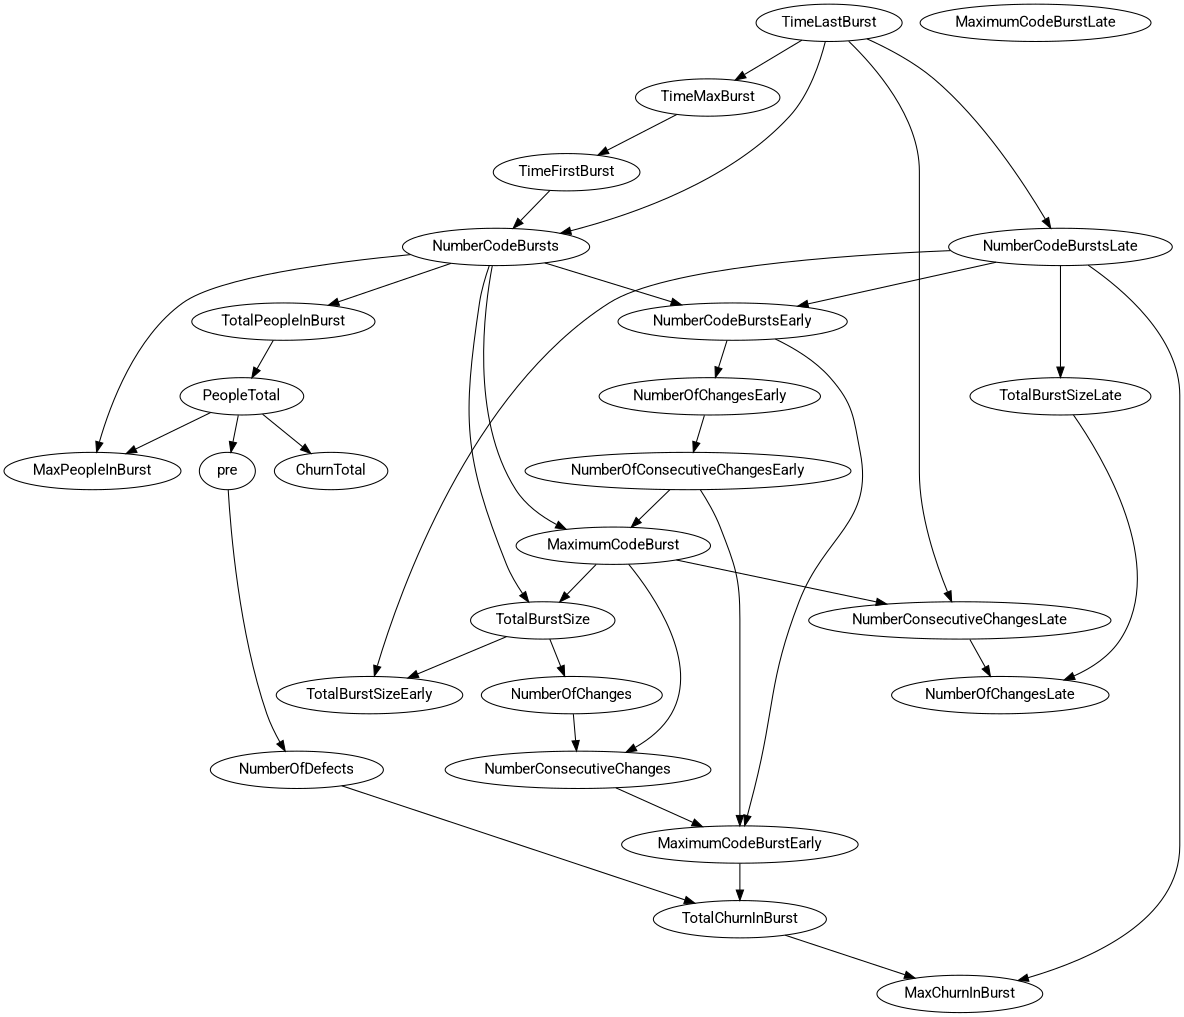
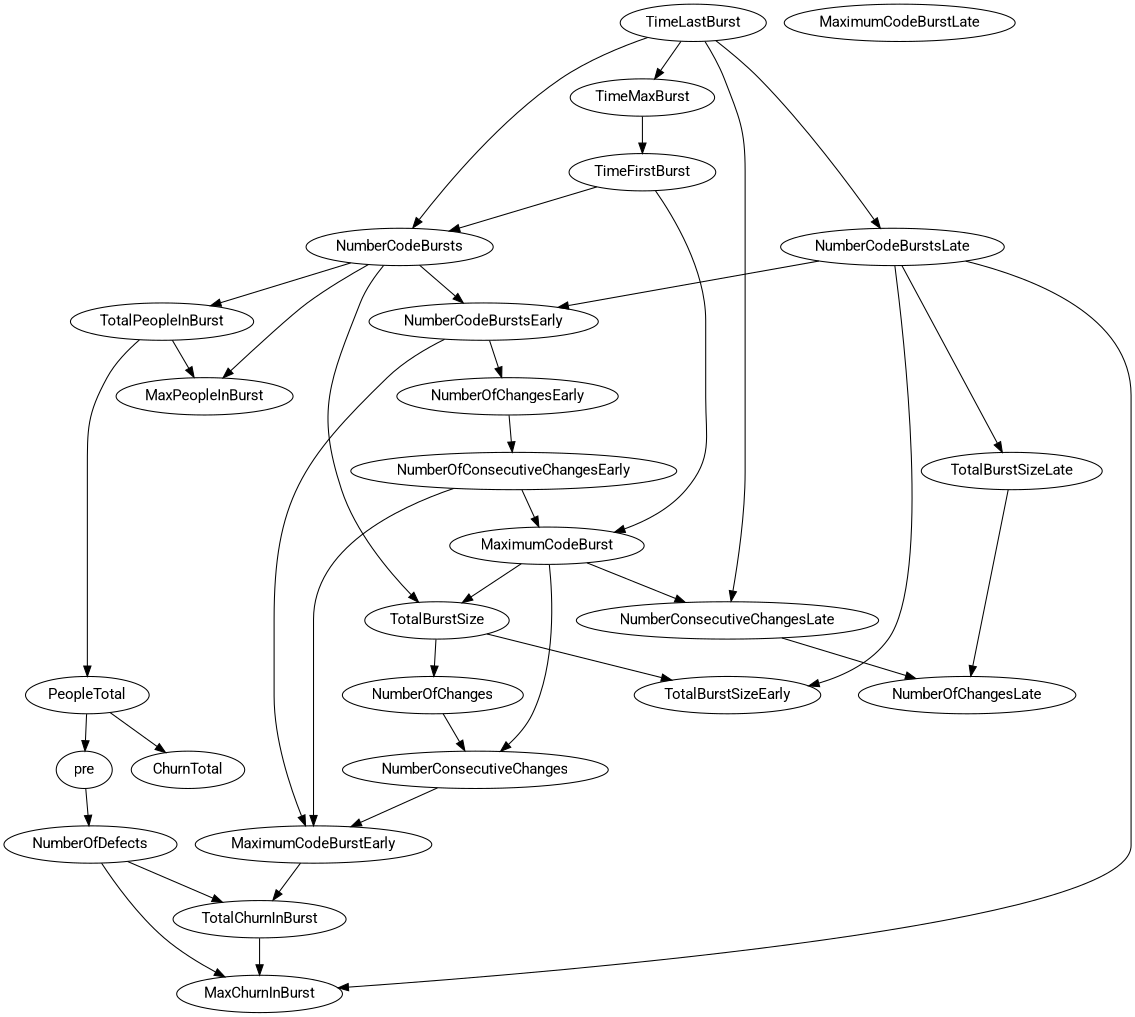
edge "NumberCodeBursts" -> "MaximumCodeBurst": now "TimeFirstBurst" -> "MaximumCodeBurst"
edge "PeopleTotal" -> "MaxPeopleInBurst": now "TotalPeopleInBurst" -> "MaxPeopleInBurst"
edge "NumberOfDefects" -> "MaxChurnInBurst": added
